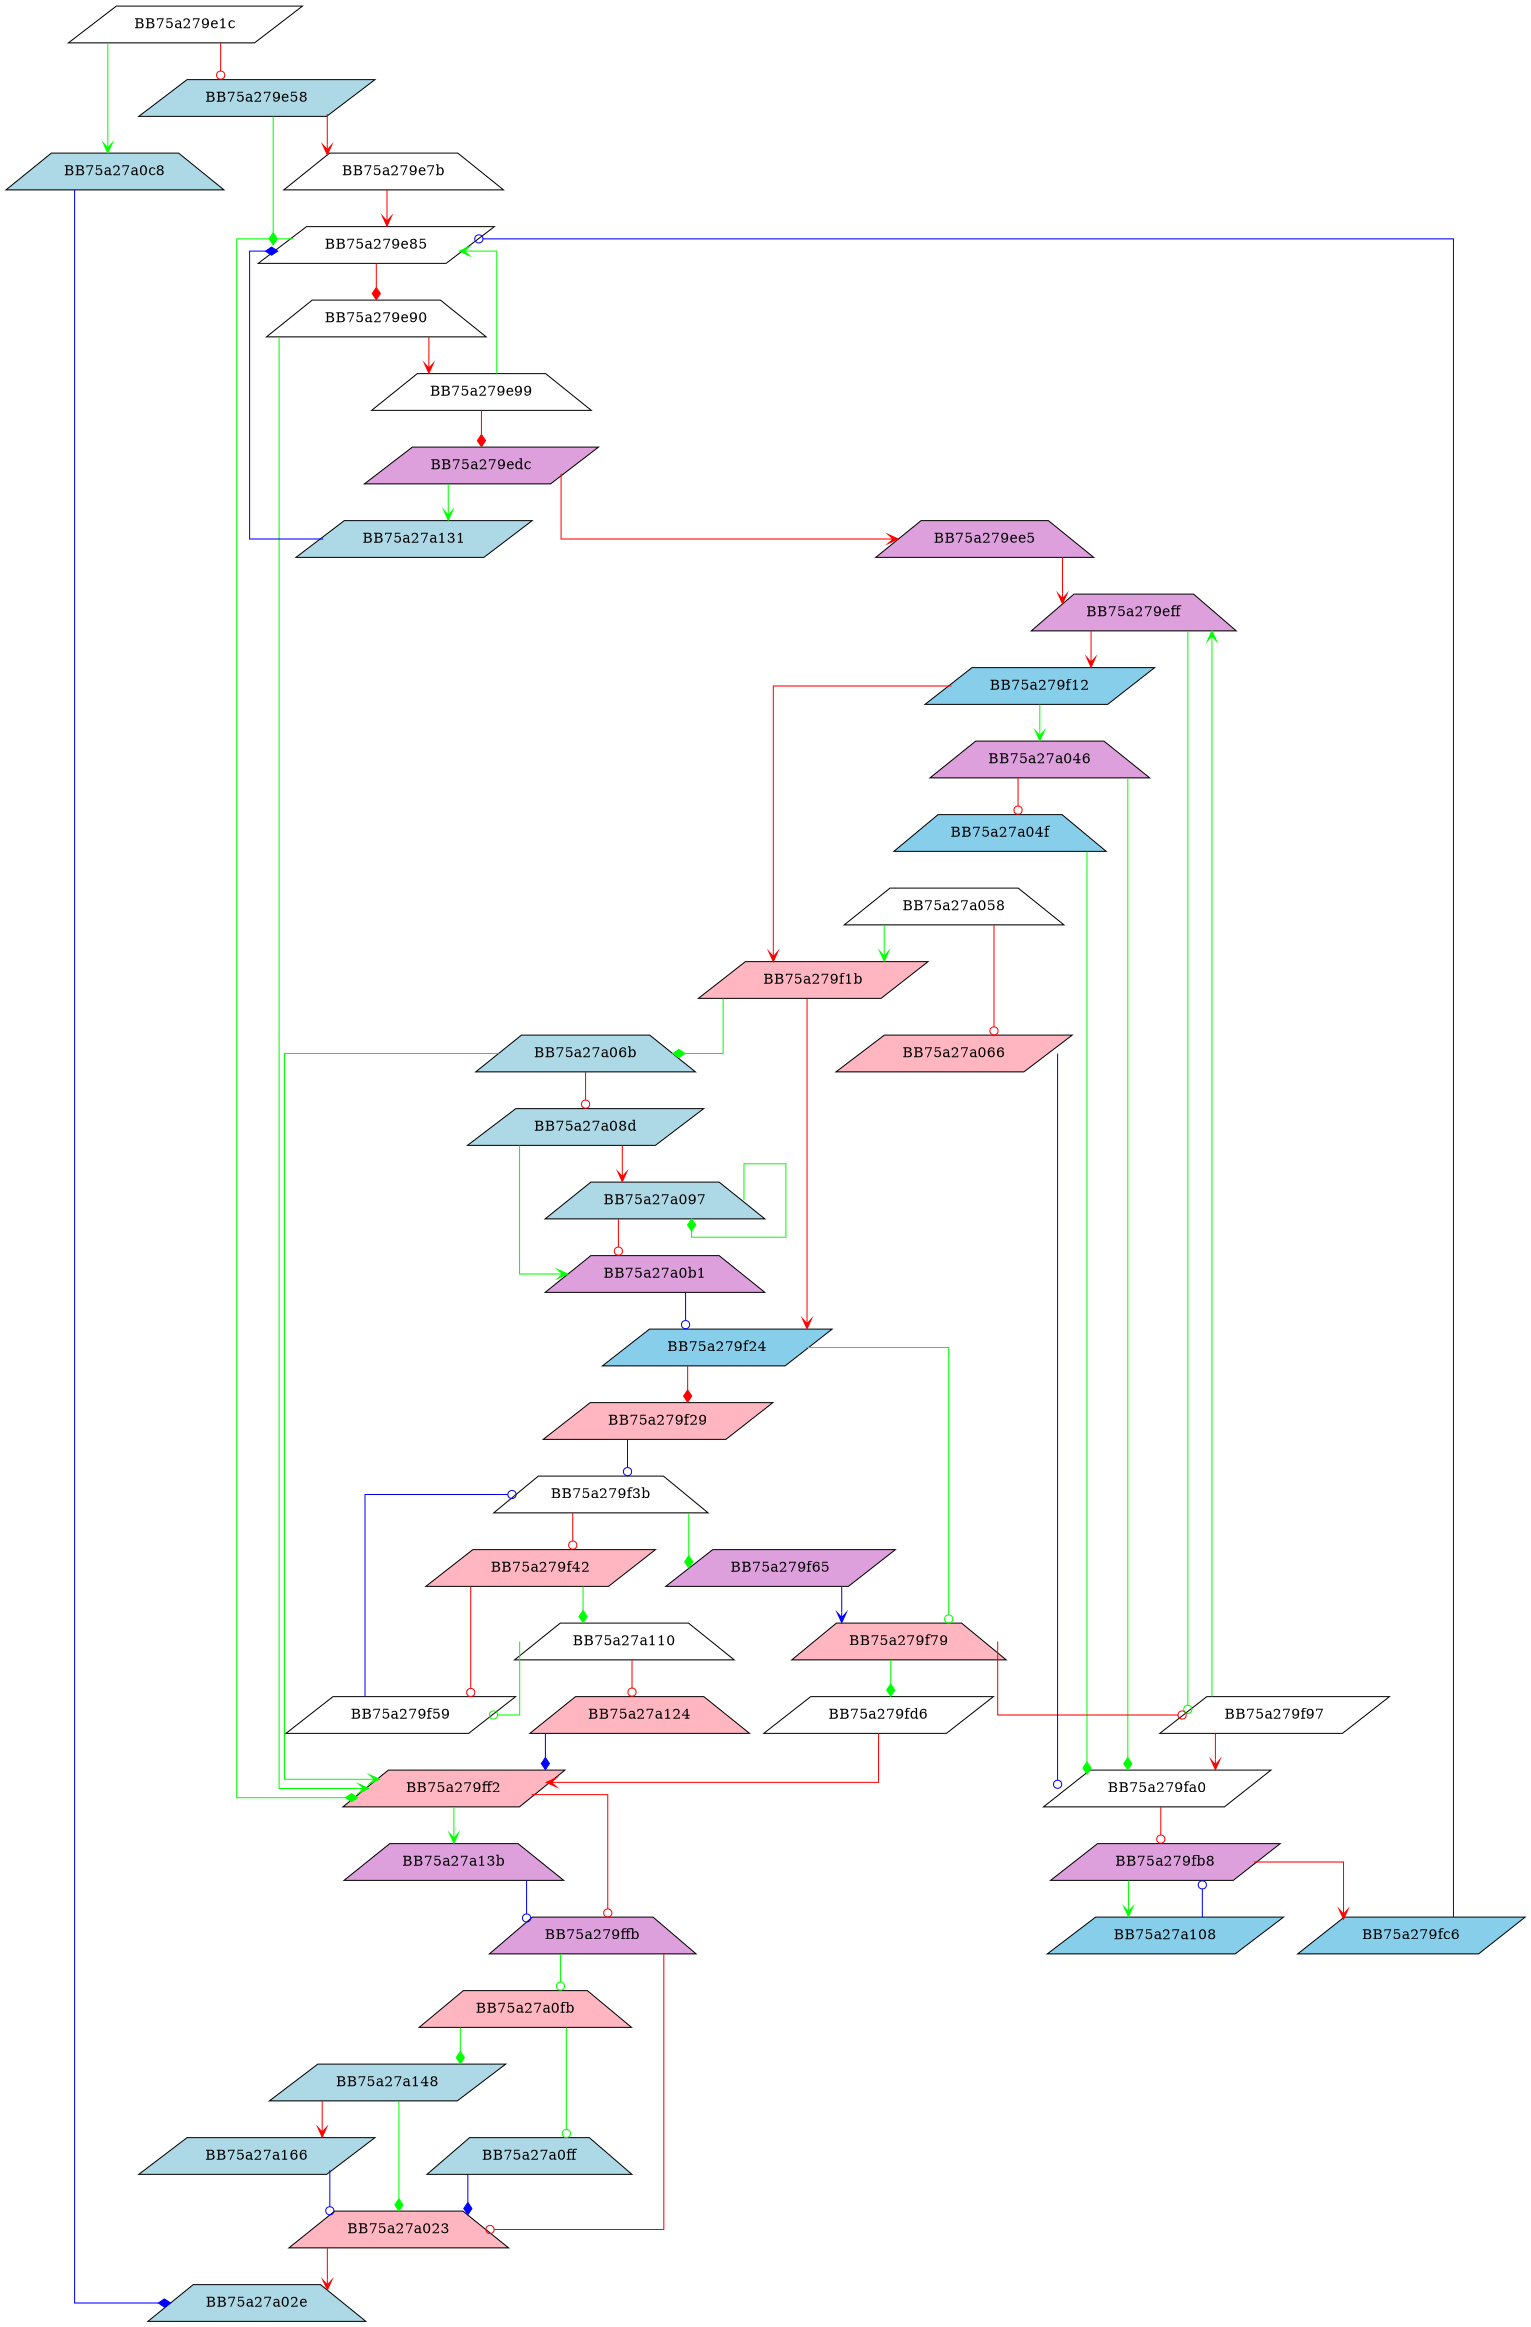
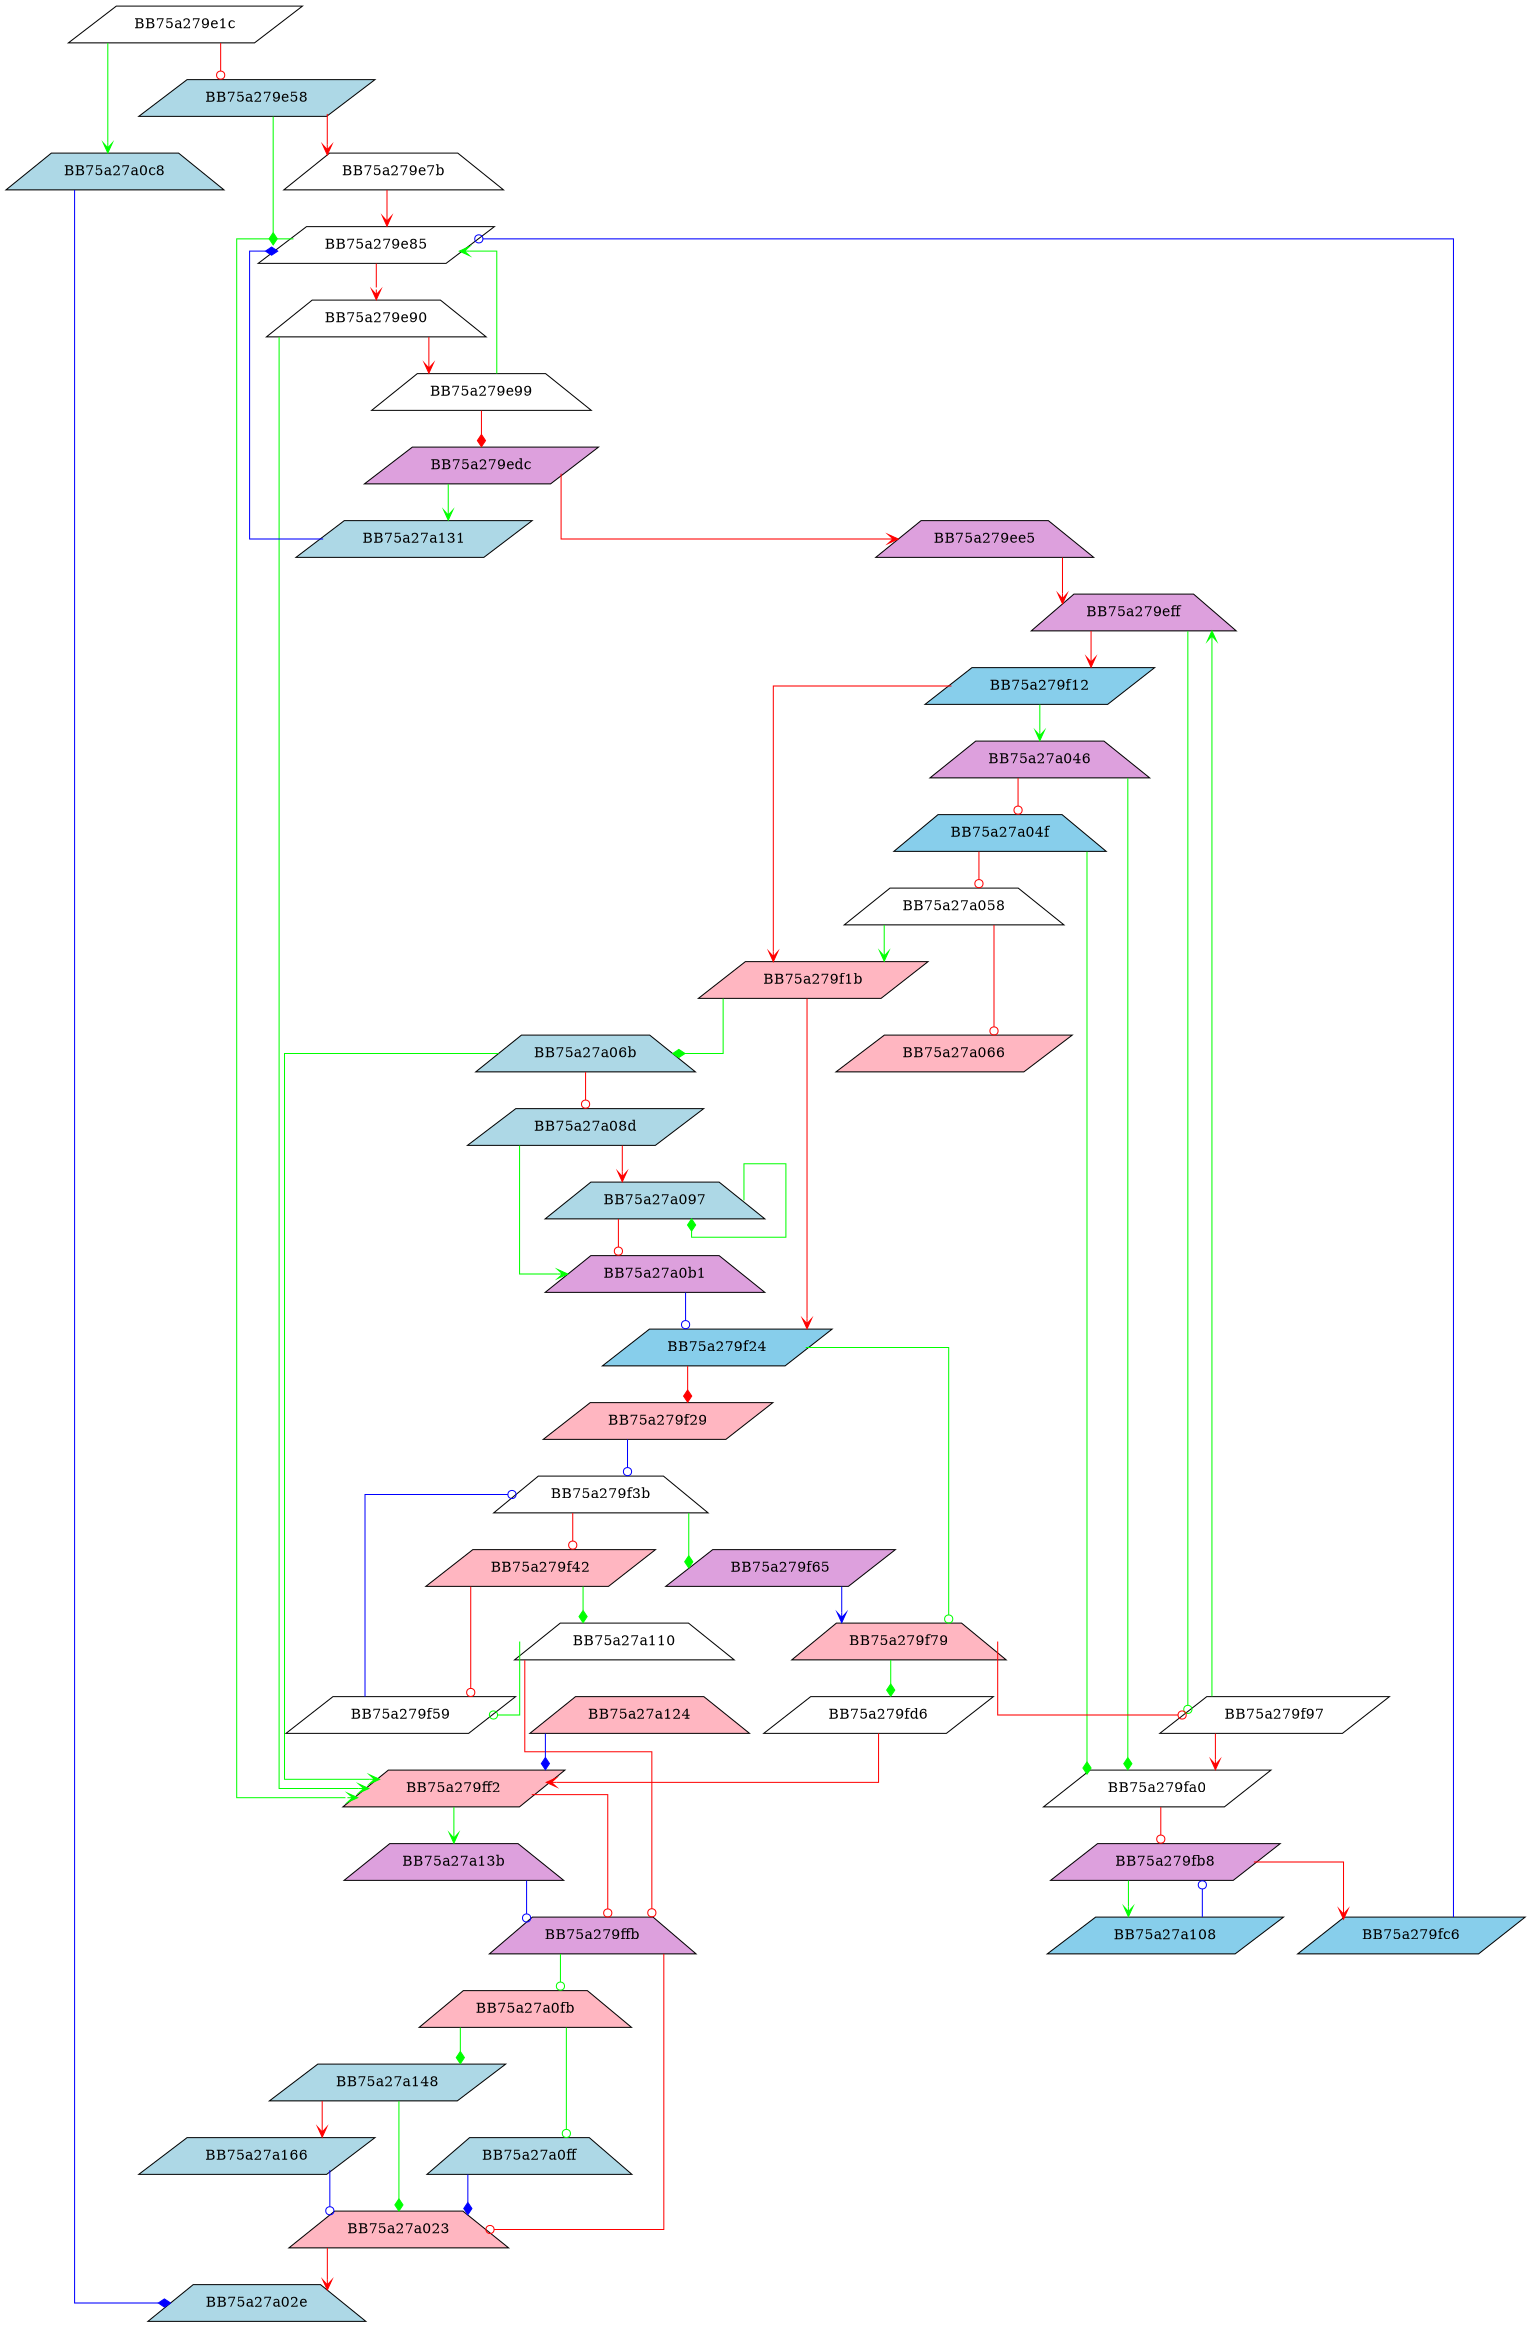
edge "BB75a279e85" -> "BB75a279e90": arrowhead diamond -> vee
edge "BB75a27a04f" -> "BB75a27a058": added
edge "BB75a279e85" -> "BB75a279ff2": arrowhead diamond -> vee
edge "BB75a27a066" -> "BB75a279fa0": removed
edge "BB75a27a110" -> "BB75a27a124": now "BB75a27a110" -> "BB75a279ffb"
